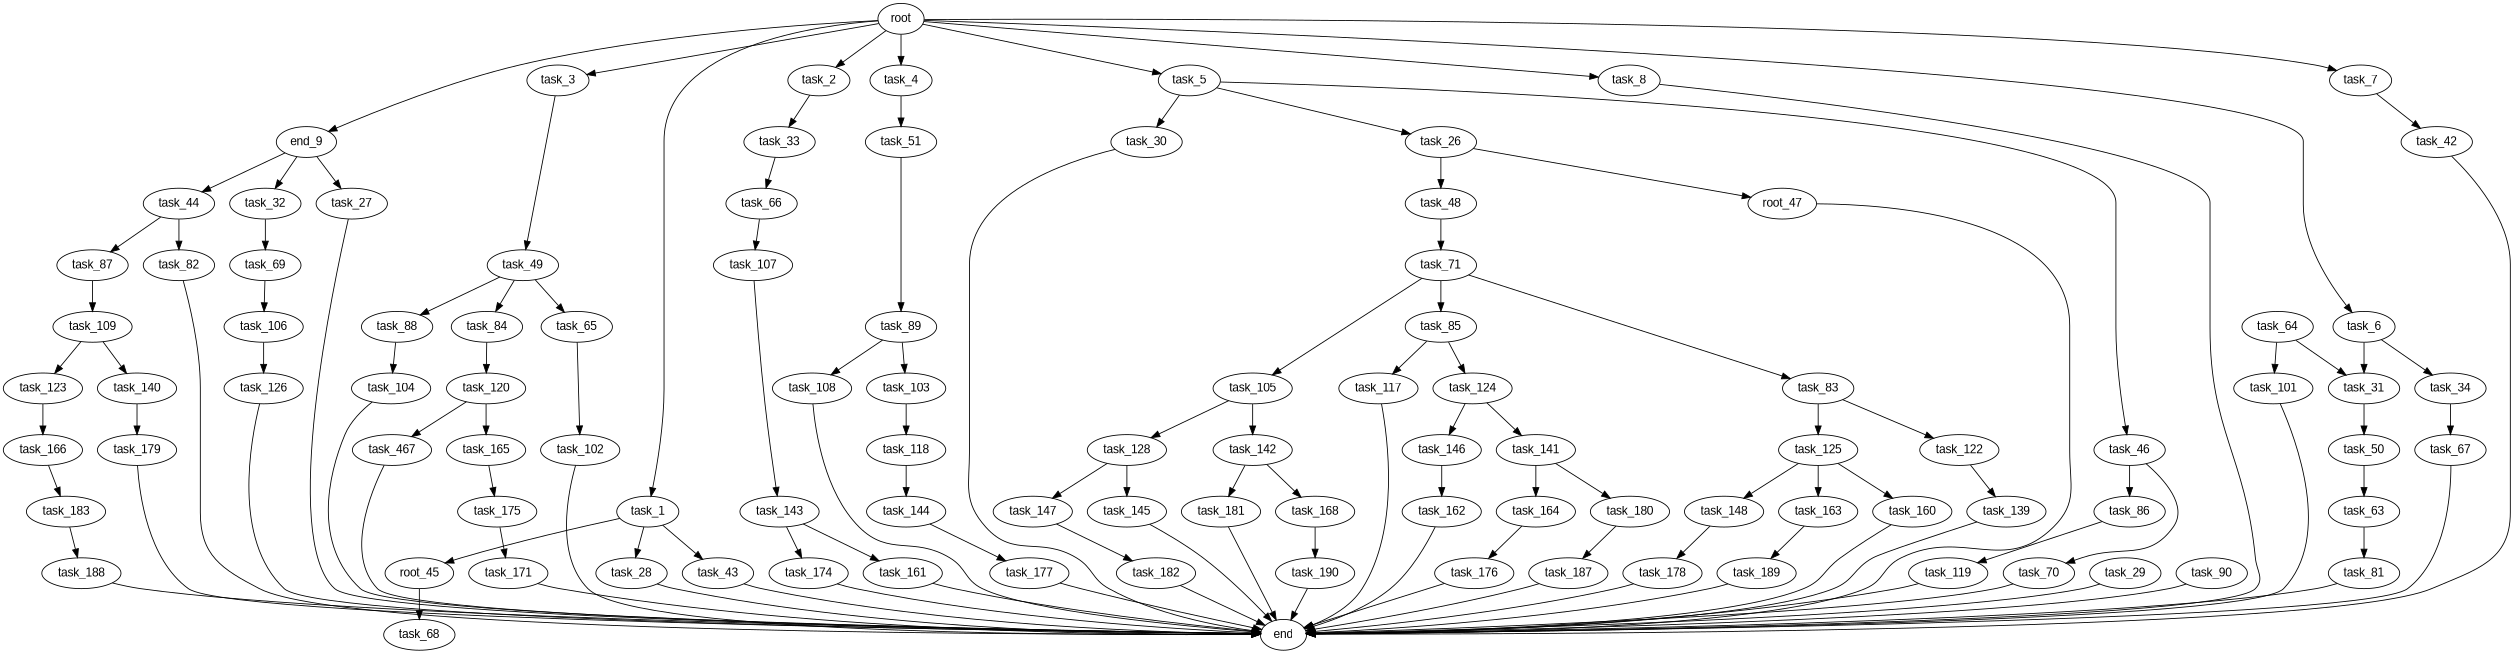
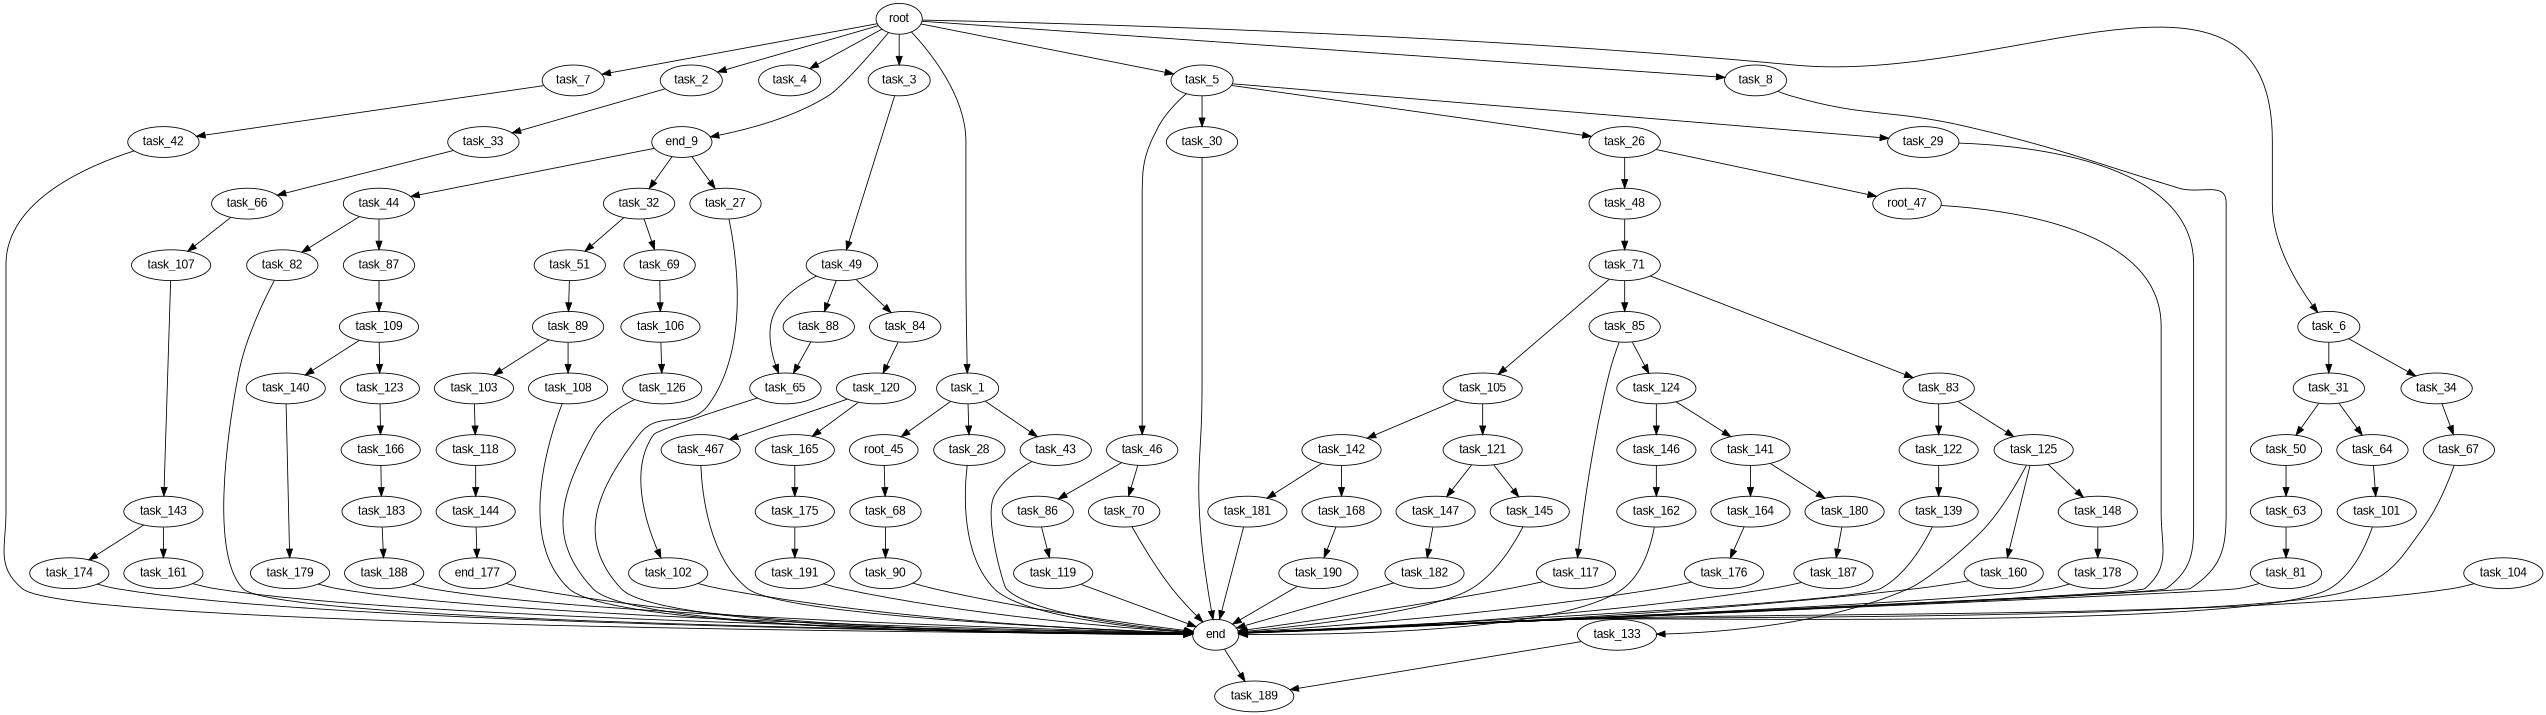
edge "task_4" -> "task_51": now "task_32" -> "task_51"
edge "task_5" -> "task_29": added
edge "task_88" -> "task_104": now "task_88" -> "task_65"
edge "task_64" -> "task_31": reversed
node "task_128": label "task_128" -> "task_121"
node "task_163": label "task_163" -> "task_133"
edge "task_68" -> "task_90": added
node "task_171": label "task_171" -> "task_191"
node "task_177": label "task_177" -> "end_177"
edge "task_189" -> "end": reversed
